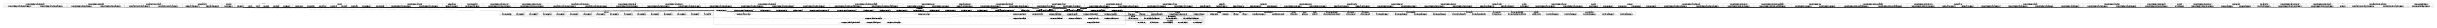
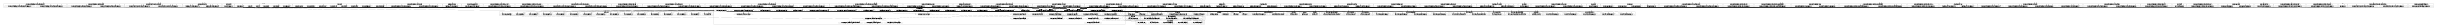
node "MooseX::Types::BEGIN@15": label "MooseX::Types::BEGIN@15" -> "Hash::Types::BEGIN@15"
